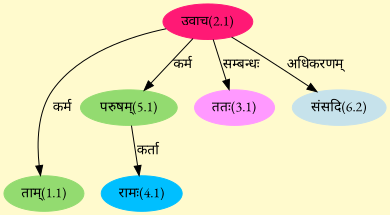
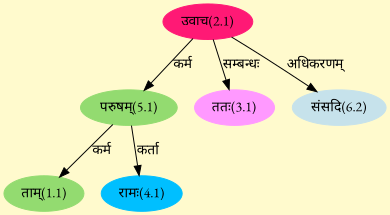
edge "उवाच(2.1)" -> "ताम्(1.1)": now "परुषम्(5.1)" -> "ताम्(1.1)"
